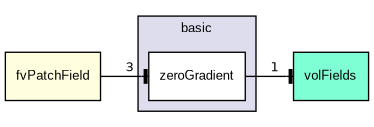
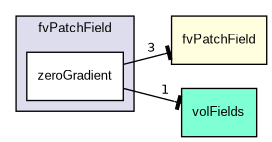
cluster "basic": label "basic" -> "fvPatchField"
edge "fvPatchField" -> "zeroGradient": reversed
